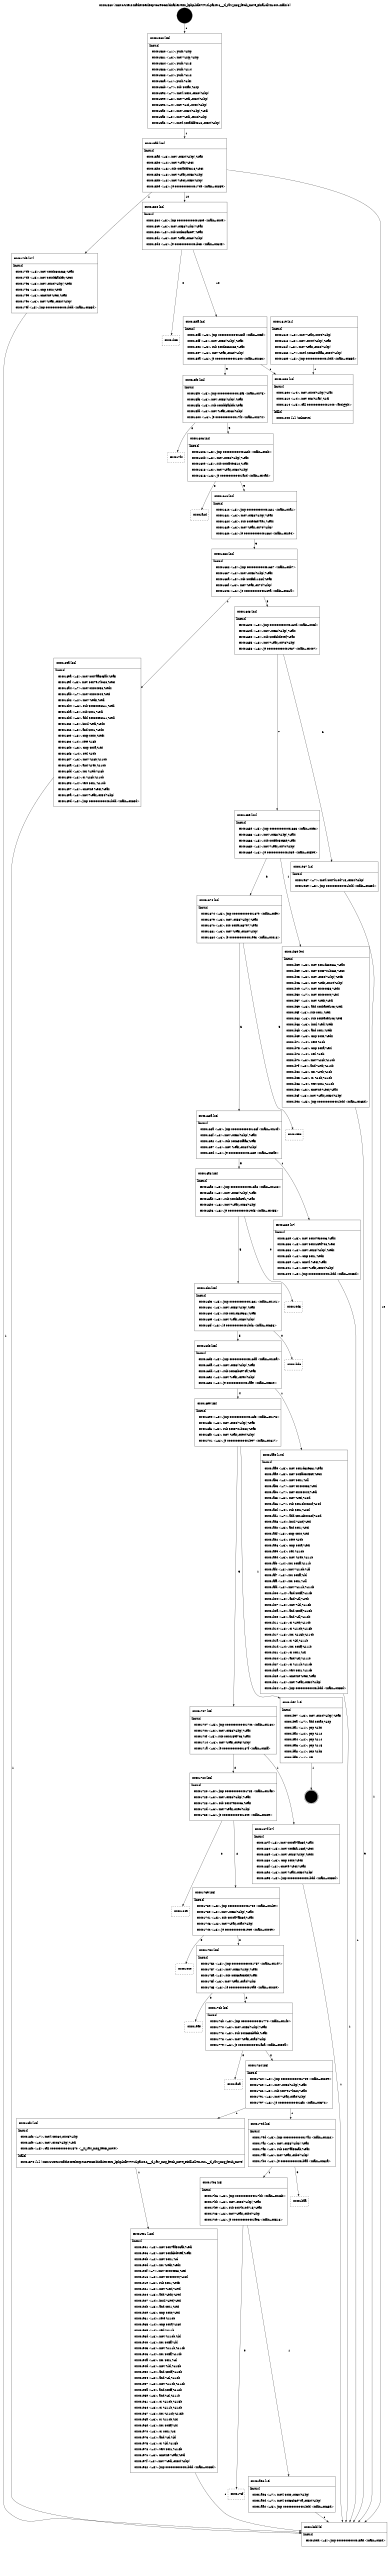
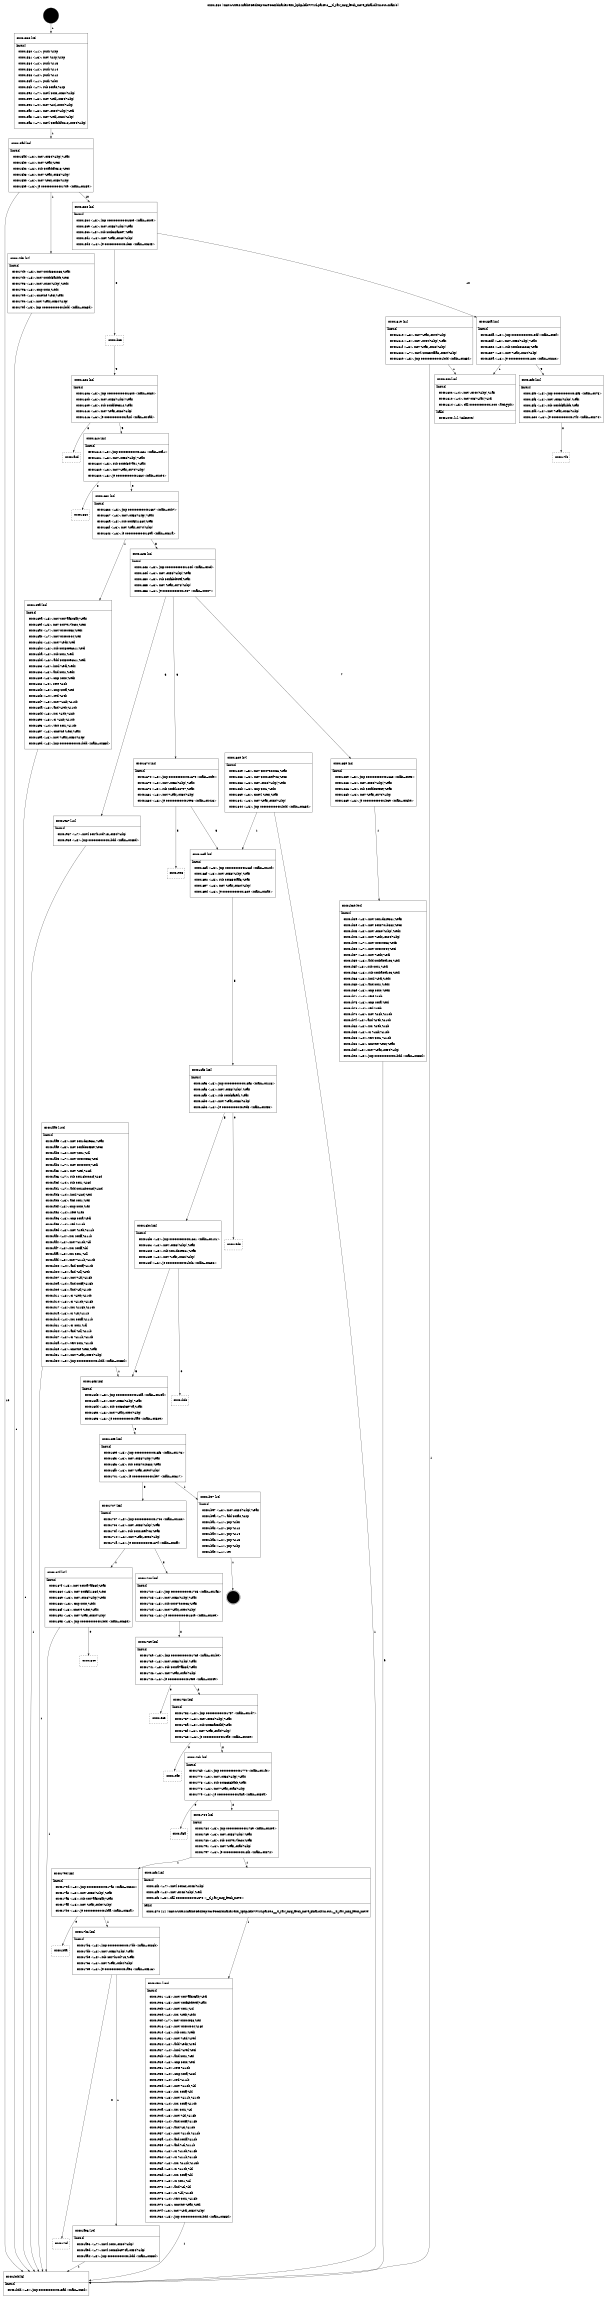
edge "0x4015f0 [22]" -> "0x401606 [22]": now "0x401bc5" -> "0x401606 [22]"
node "0x401864": added
edge "0x40165e [22]" -> "0x401674 [22]": now "0x401648 [22]" -> "0x401674 [22]"
edge "0x40168a [25]" -> "0x40182e [27]": reversed
edge "0x4016d5 [25]" -> "0x401aa9 [144]": reversed
edge "0x401819 [21]" -> "0x401bdd [5]": added, label "1"
edge "0x401720 [25]" -> "0x401849": now "0x40187f [27]" -> "0x401849"
